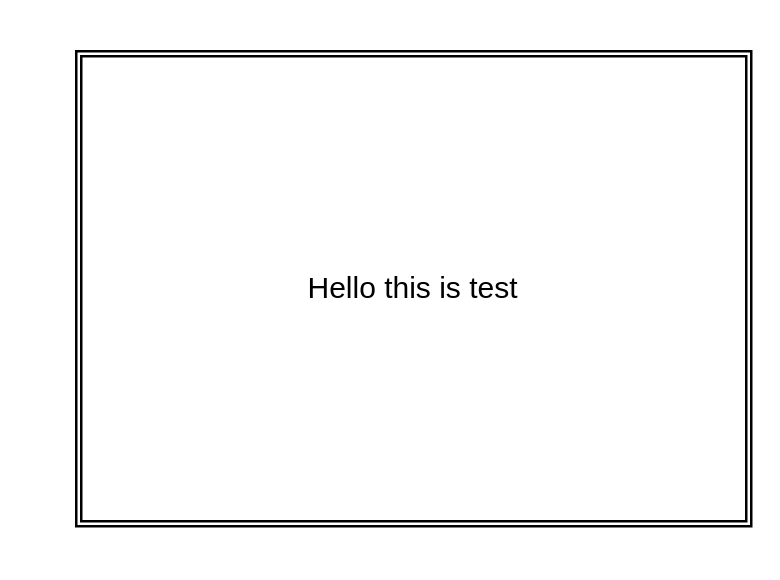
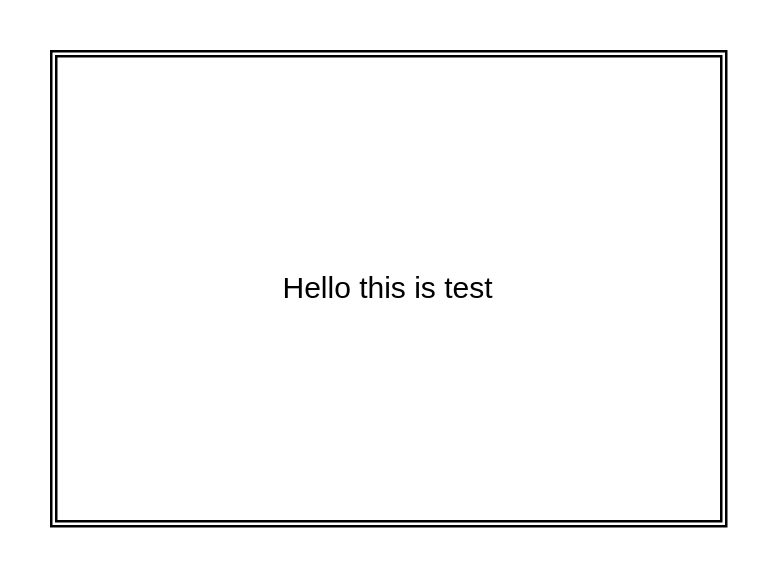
node "Hello this is test": moved (414, 289) -> (389, 289)
